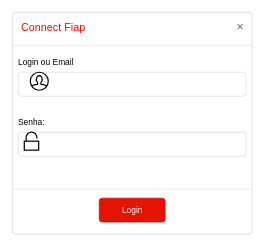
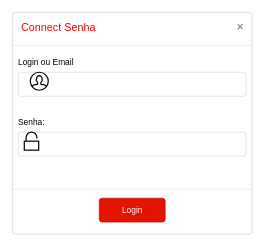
node "Connect Fiap": label "Connect Fiap" -> "Connect Senha"
